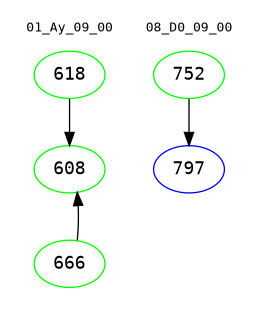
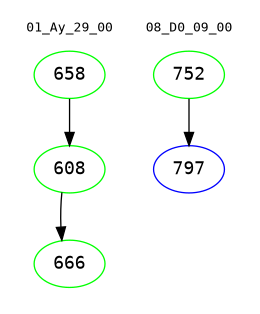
cluster "01_Ay_09_00": label "01_Ay_09_00" -> "01_Ay_29_00"
node "618": label "618" -> "658"
edge "666" -> "608": reversed
